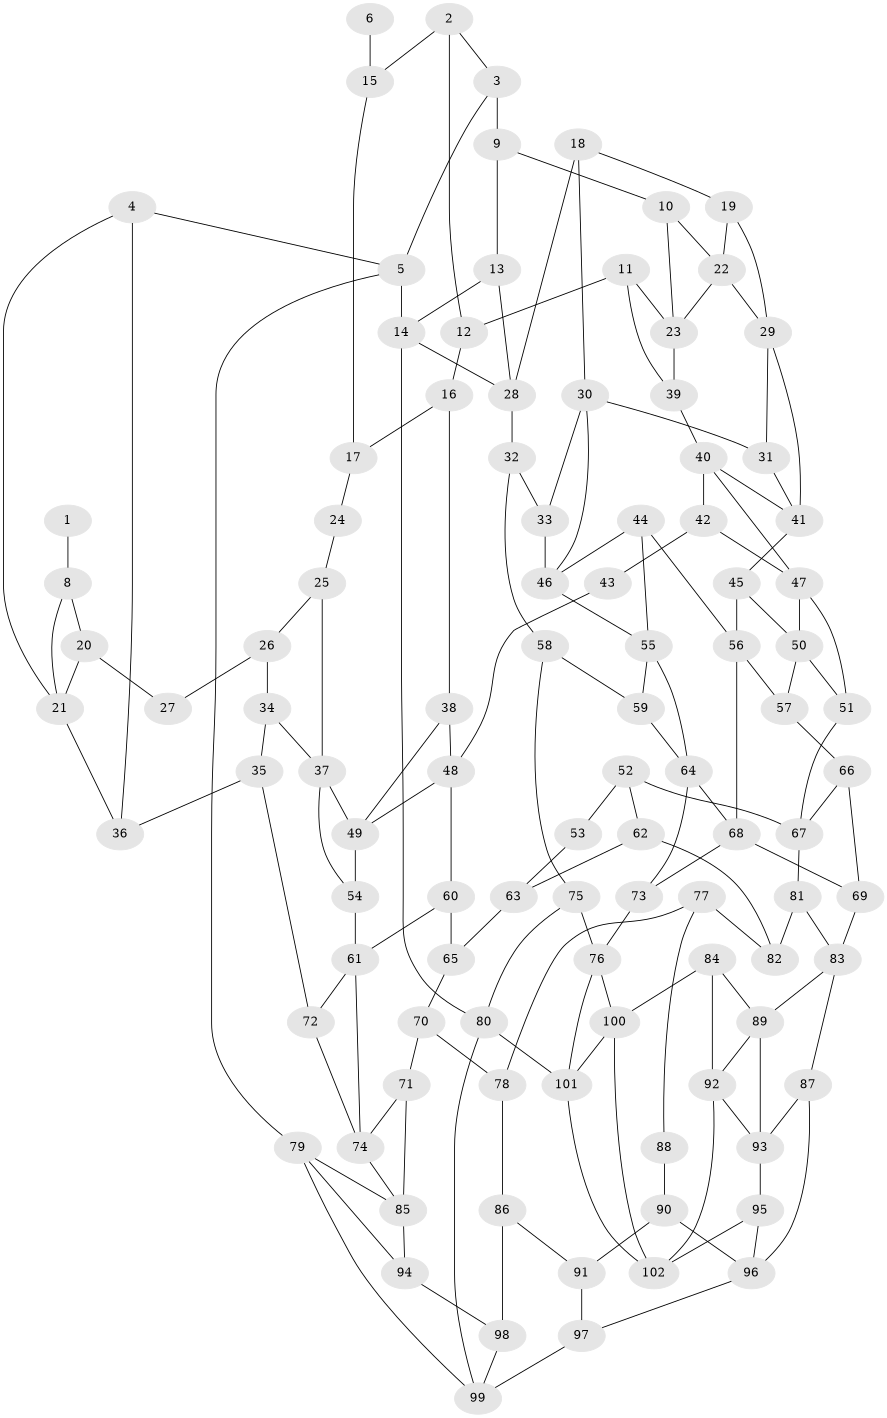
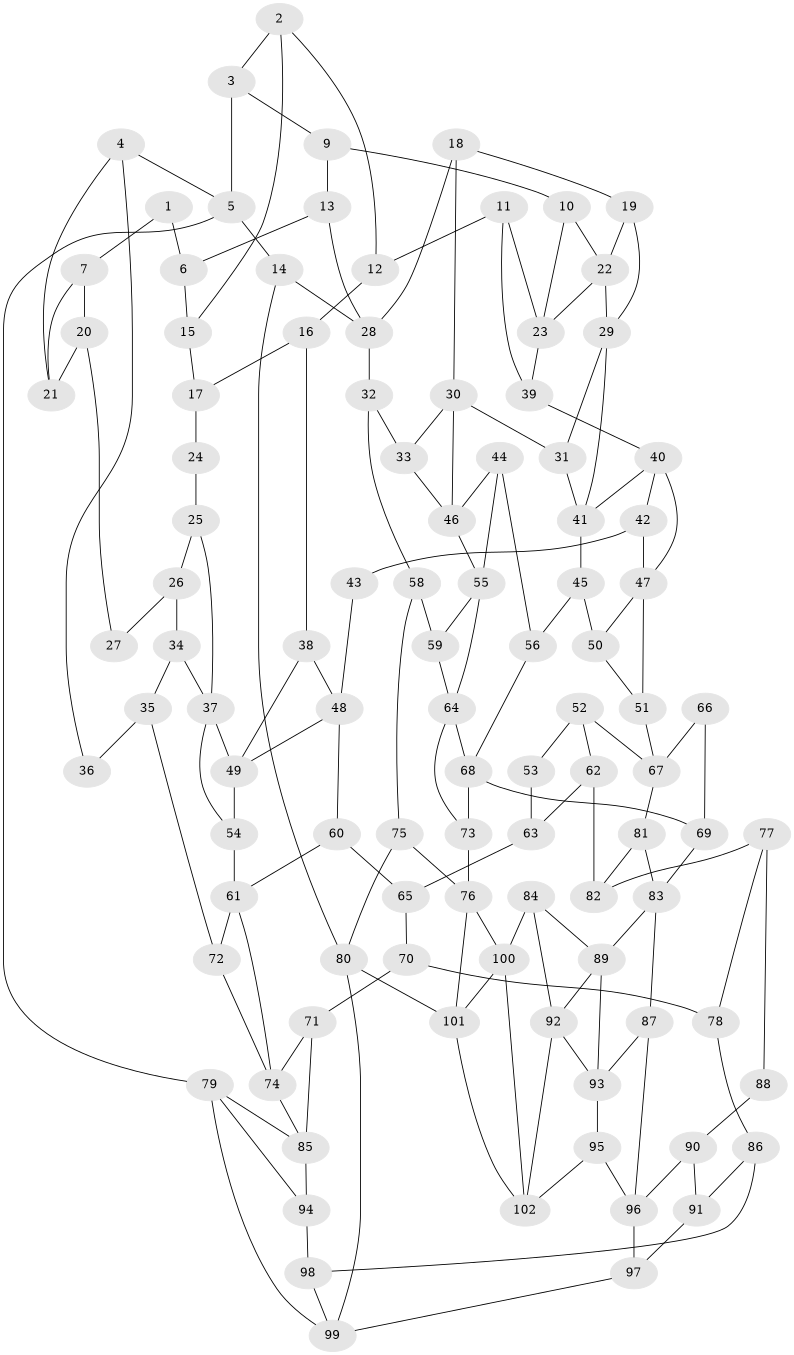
edge "1" -- "6": added
edge "13" -- "14": now "13" -- "6"
node "8": label "8" -> "7"
node "57": removed
edge "21" -- "36": removed
